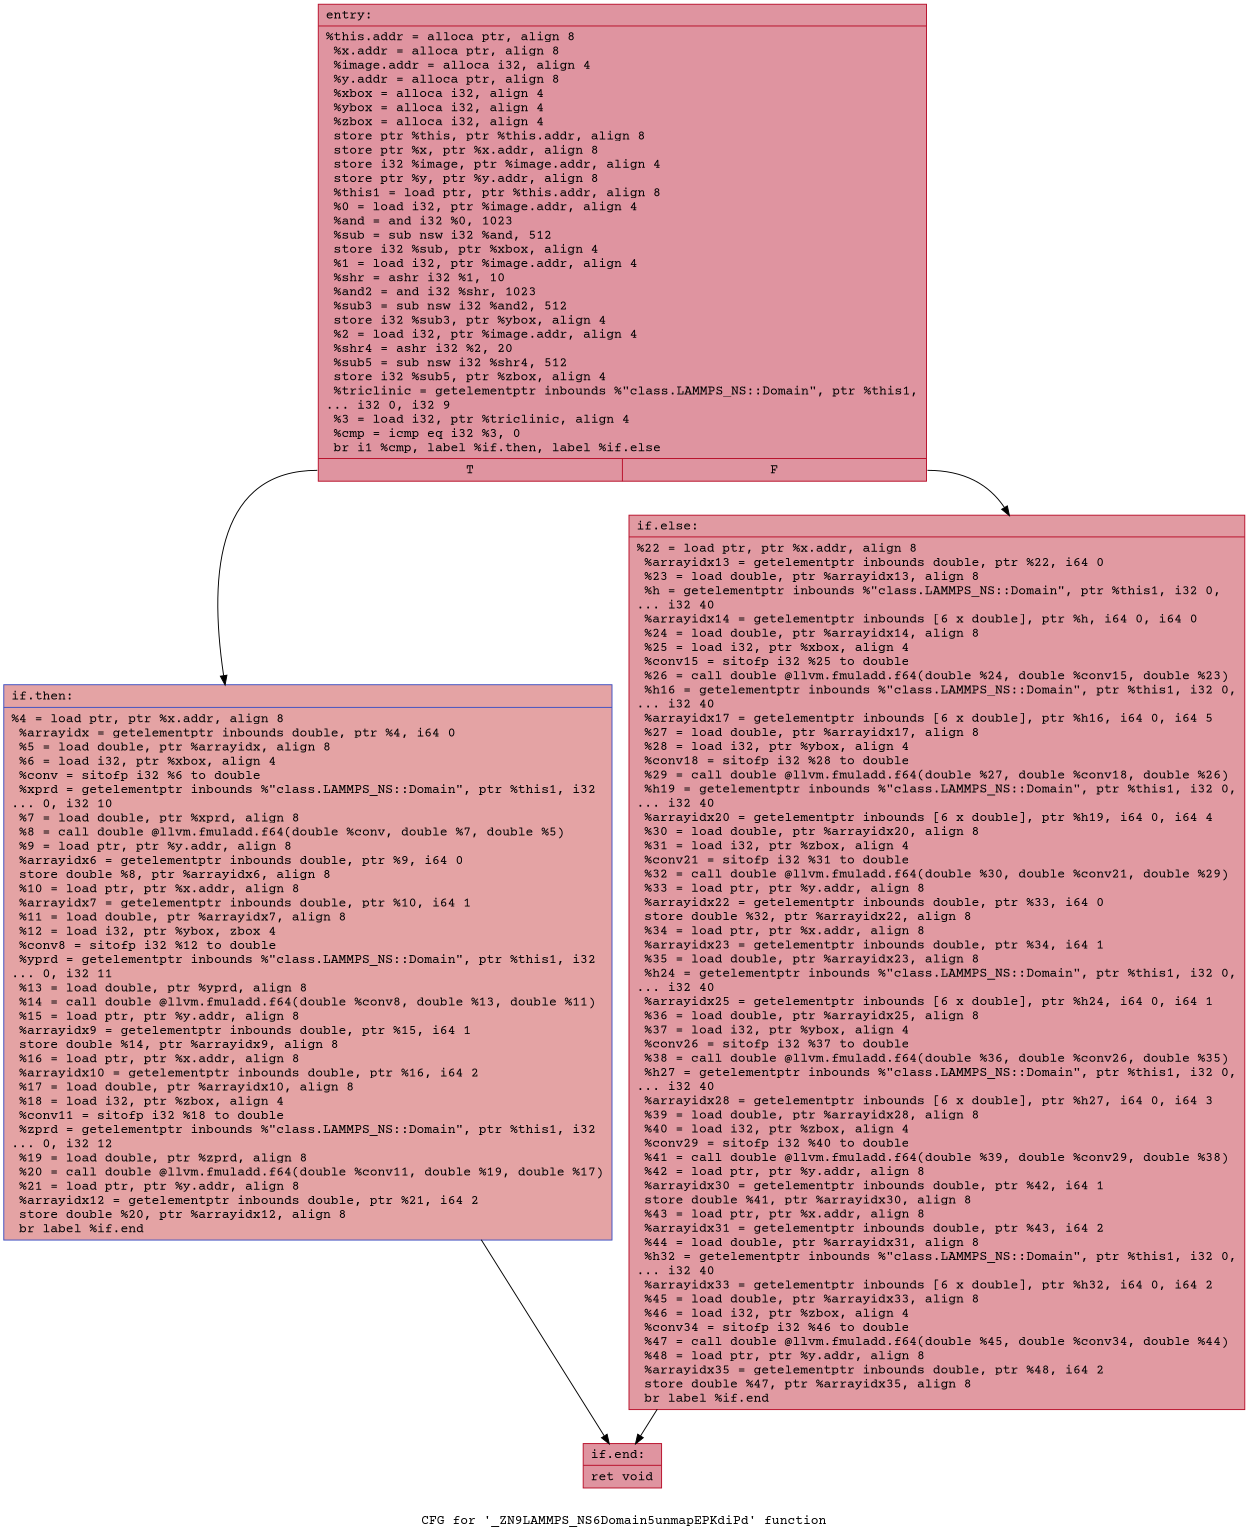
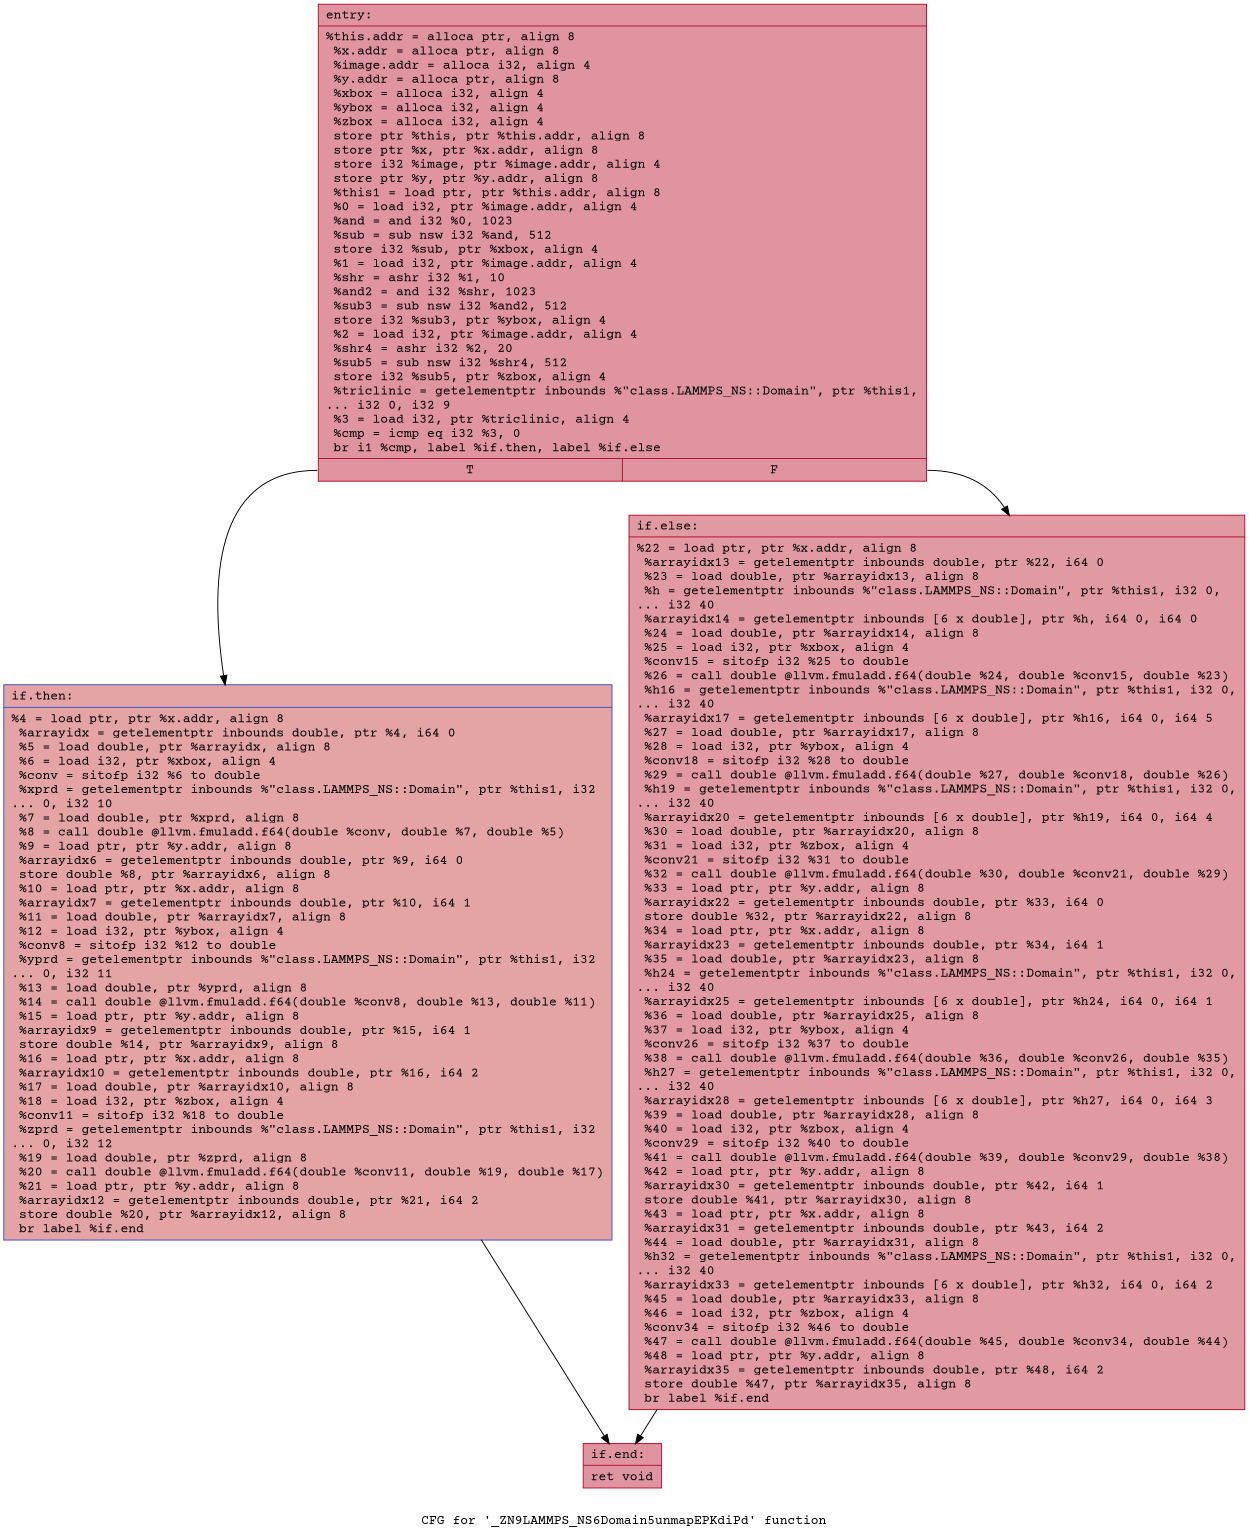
node "if.then:": text "%12 = load i32, ptr %ybox, zbox 4" -> "%12 = load i32, ptr %ybox, align 4"
